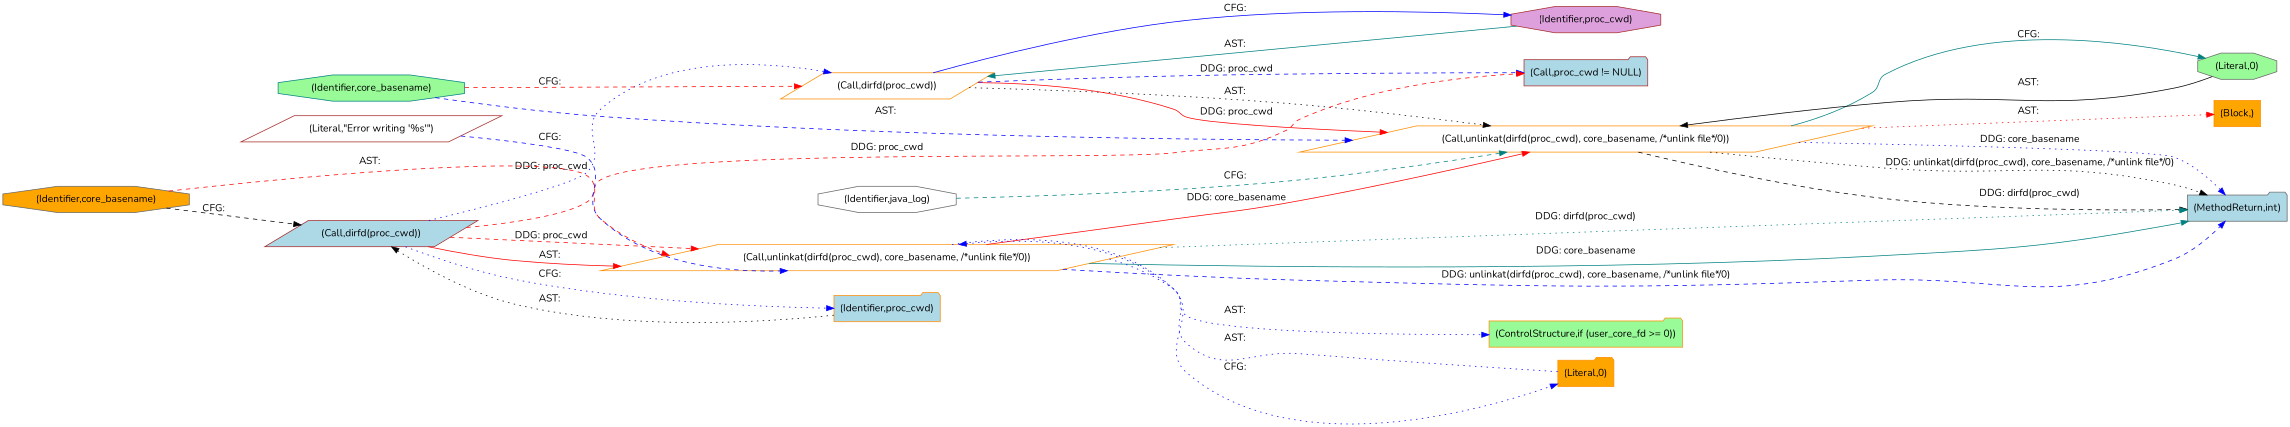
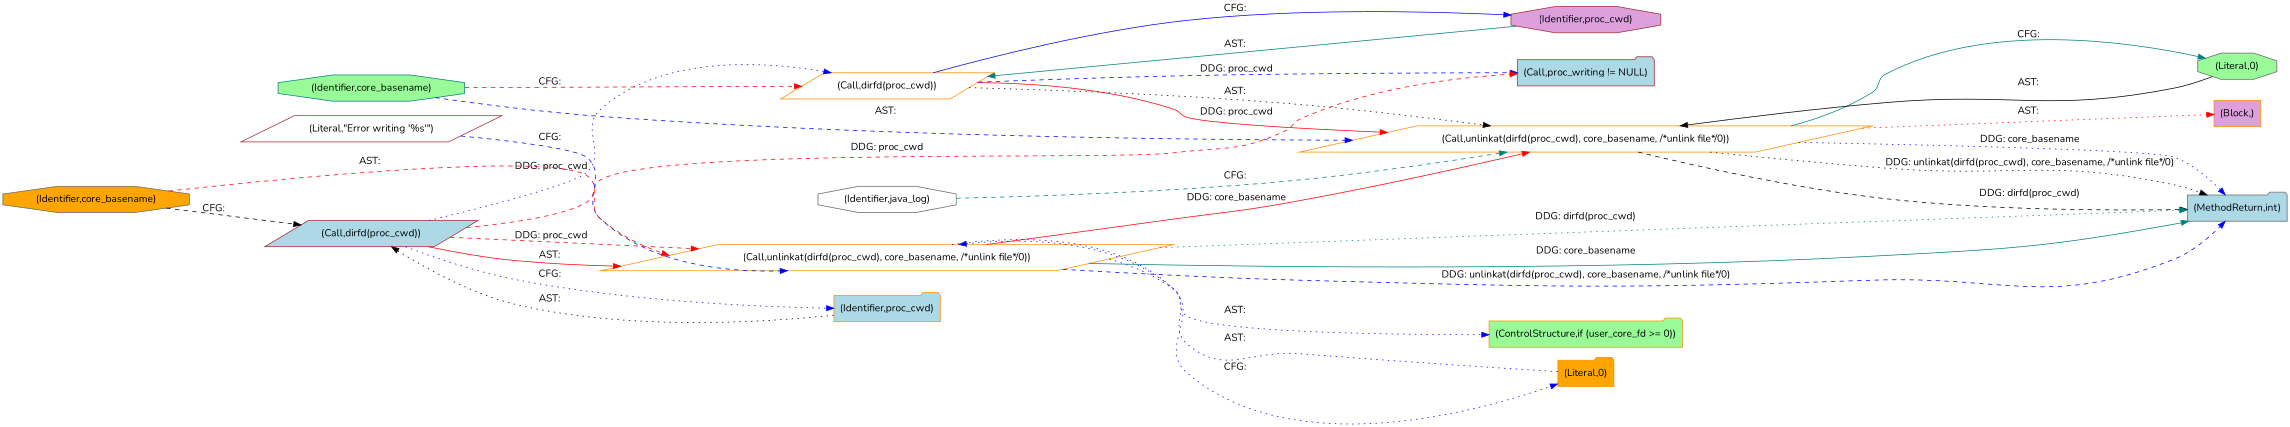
node "(Call,proc_cwd != NULL)": label "(Call,proc_cwd != NULL)" -> "(Call,proc_writing != NULL)"
node "(Block,)": fillcolor orange -> plum
